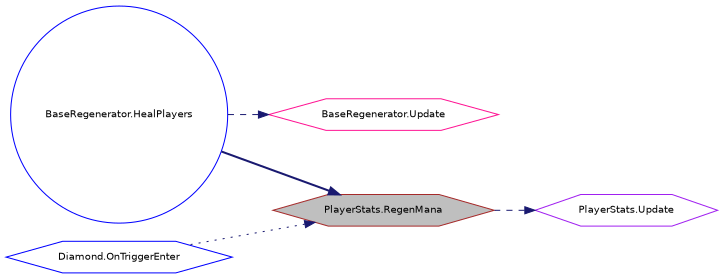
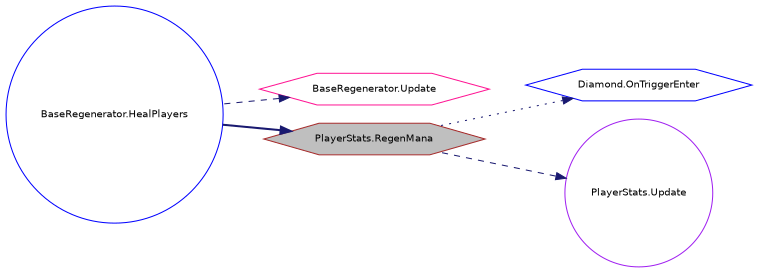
node "PlayerStats.Update": shape hexagon -> circle
edge "Diamond.OnTriggerEnter" -> "PlayerStats.RegenMana": reversed
